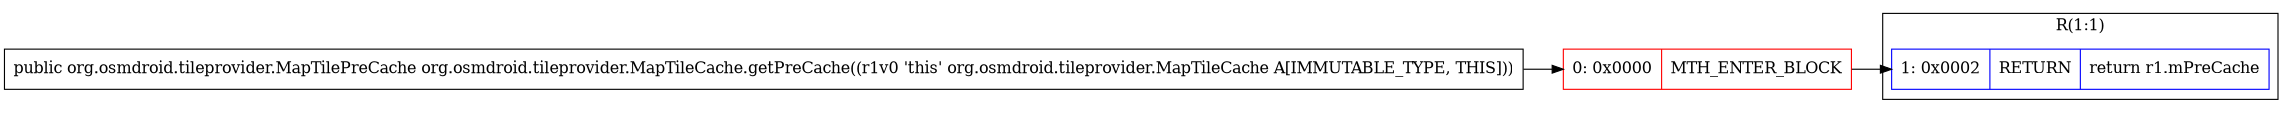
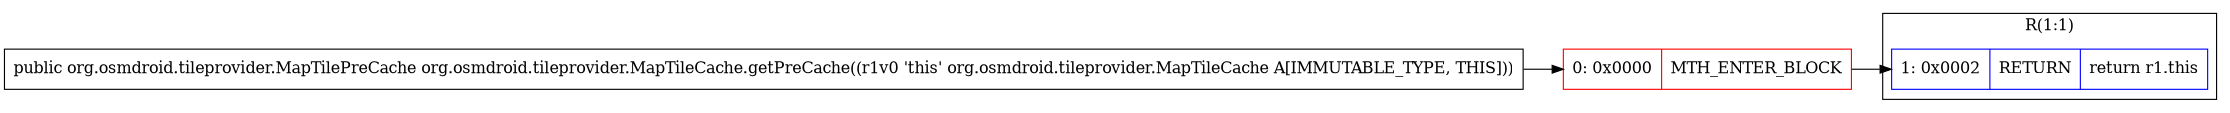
node "1: 0x0002": text "return r1.mPreCache" -> "return r1.this"
